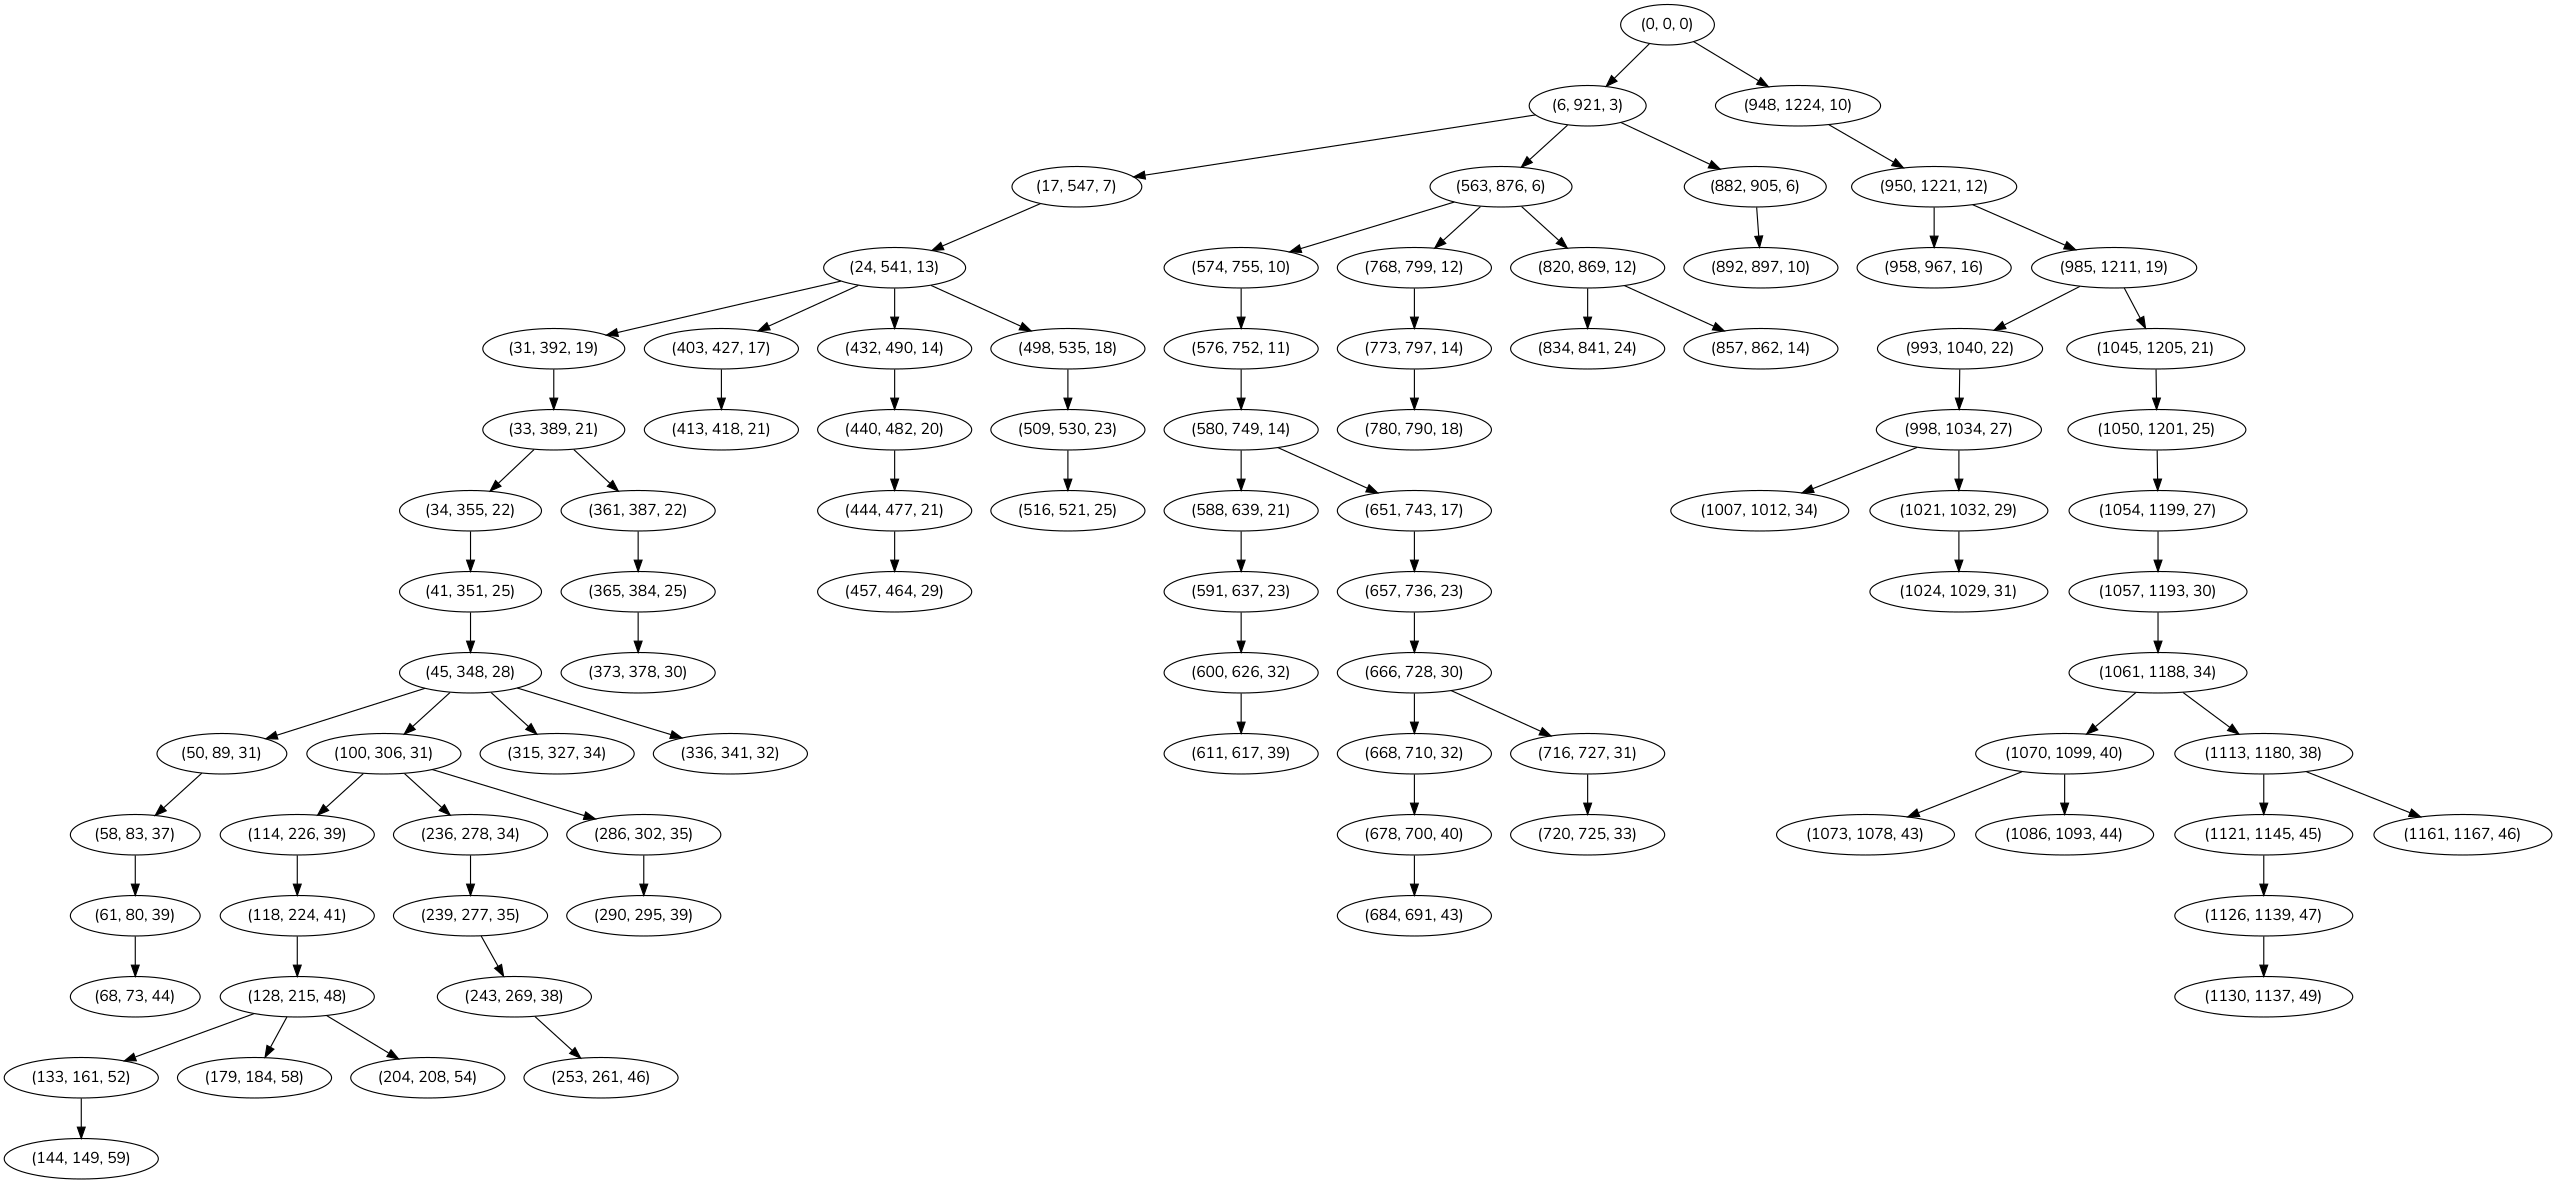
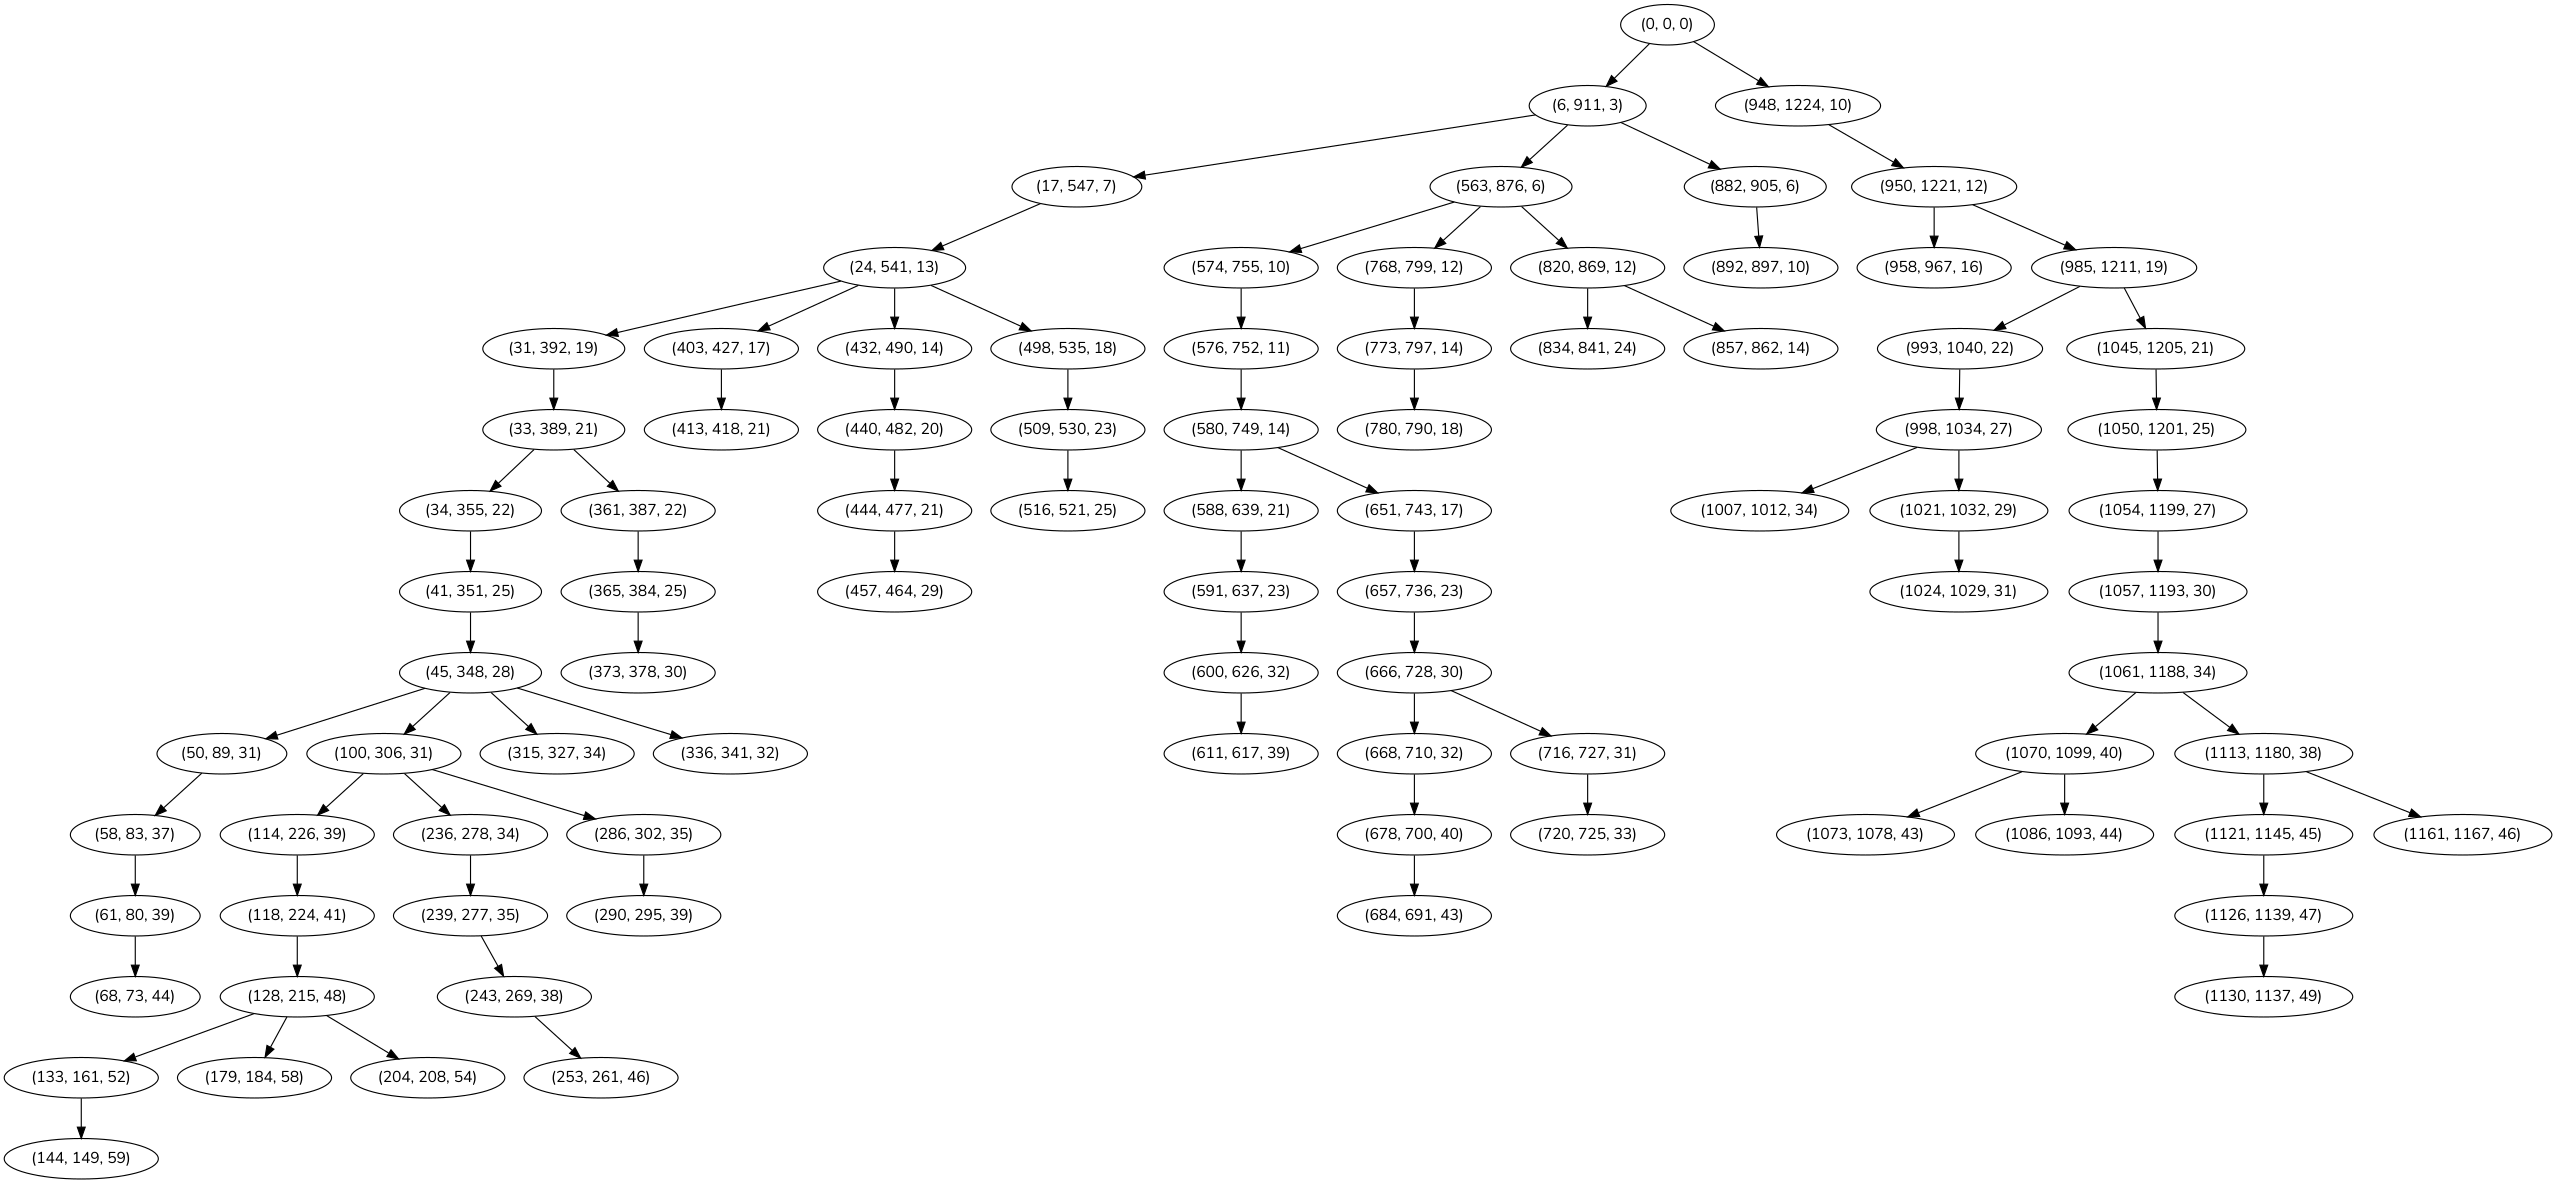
node "(6, 921, 3)": label "(6, 921, 3)" -> "(6, 911, 3)"
